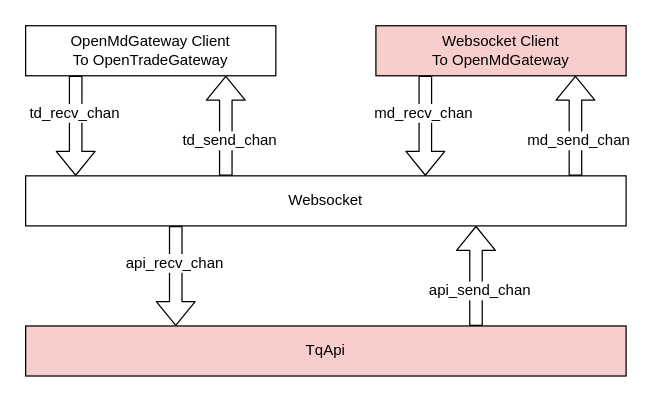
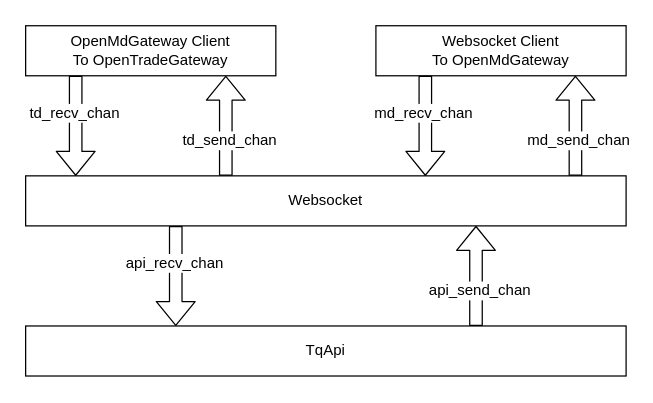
node "Websocket Client To OpenMdGateway": fillcolor #f8cecc -> #ffffff
node "TqApi": fillcolor #f8cecc -> #ffffff
